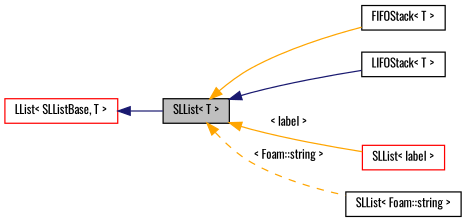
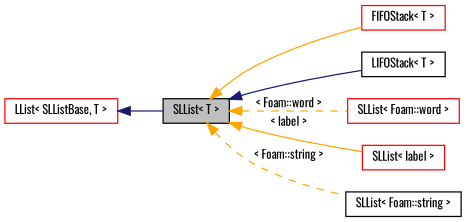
node "FIFOStack< T >": color black -> red
node "SLList< Foam::word >": added
